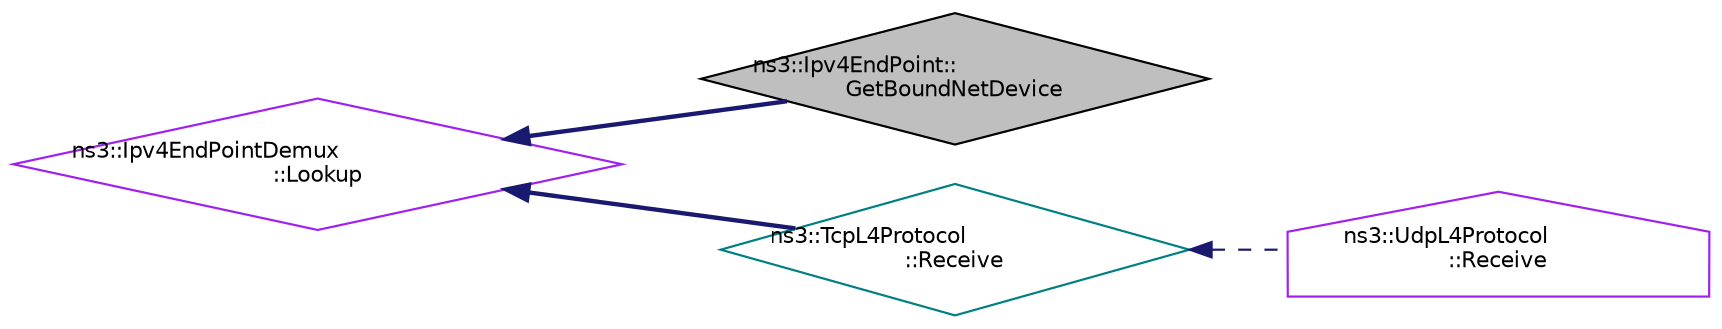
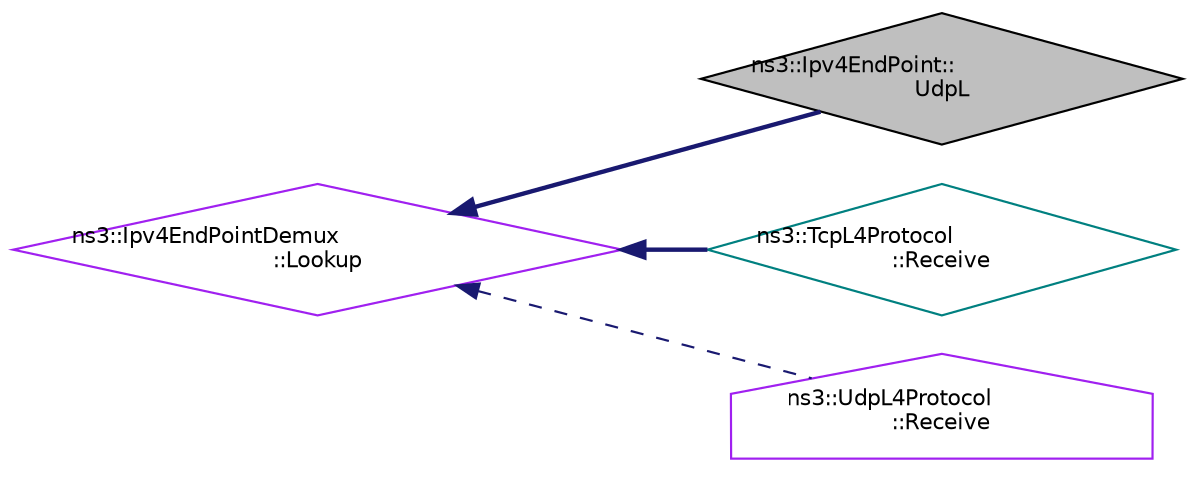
node "ns3::Ipv4EndPoint:: GetBoundNetDevice": label "ns3::Ipv4EndPoint:: GetBoundNetDevice" -> "ns3::Ipv4EndPoint:: UdpL"
edge "ns3::UdpL4Protocol ::Receive" -> "ns3::TcpL4Protocol ::Receive": now "ns3::UdpL4Protocol ::Receive" -> "ns3::Ipv4EndPointDemux ::Lookup"
